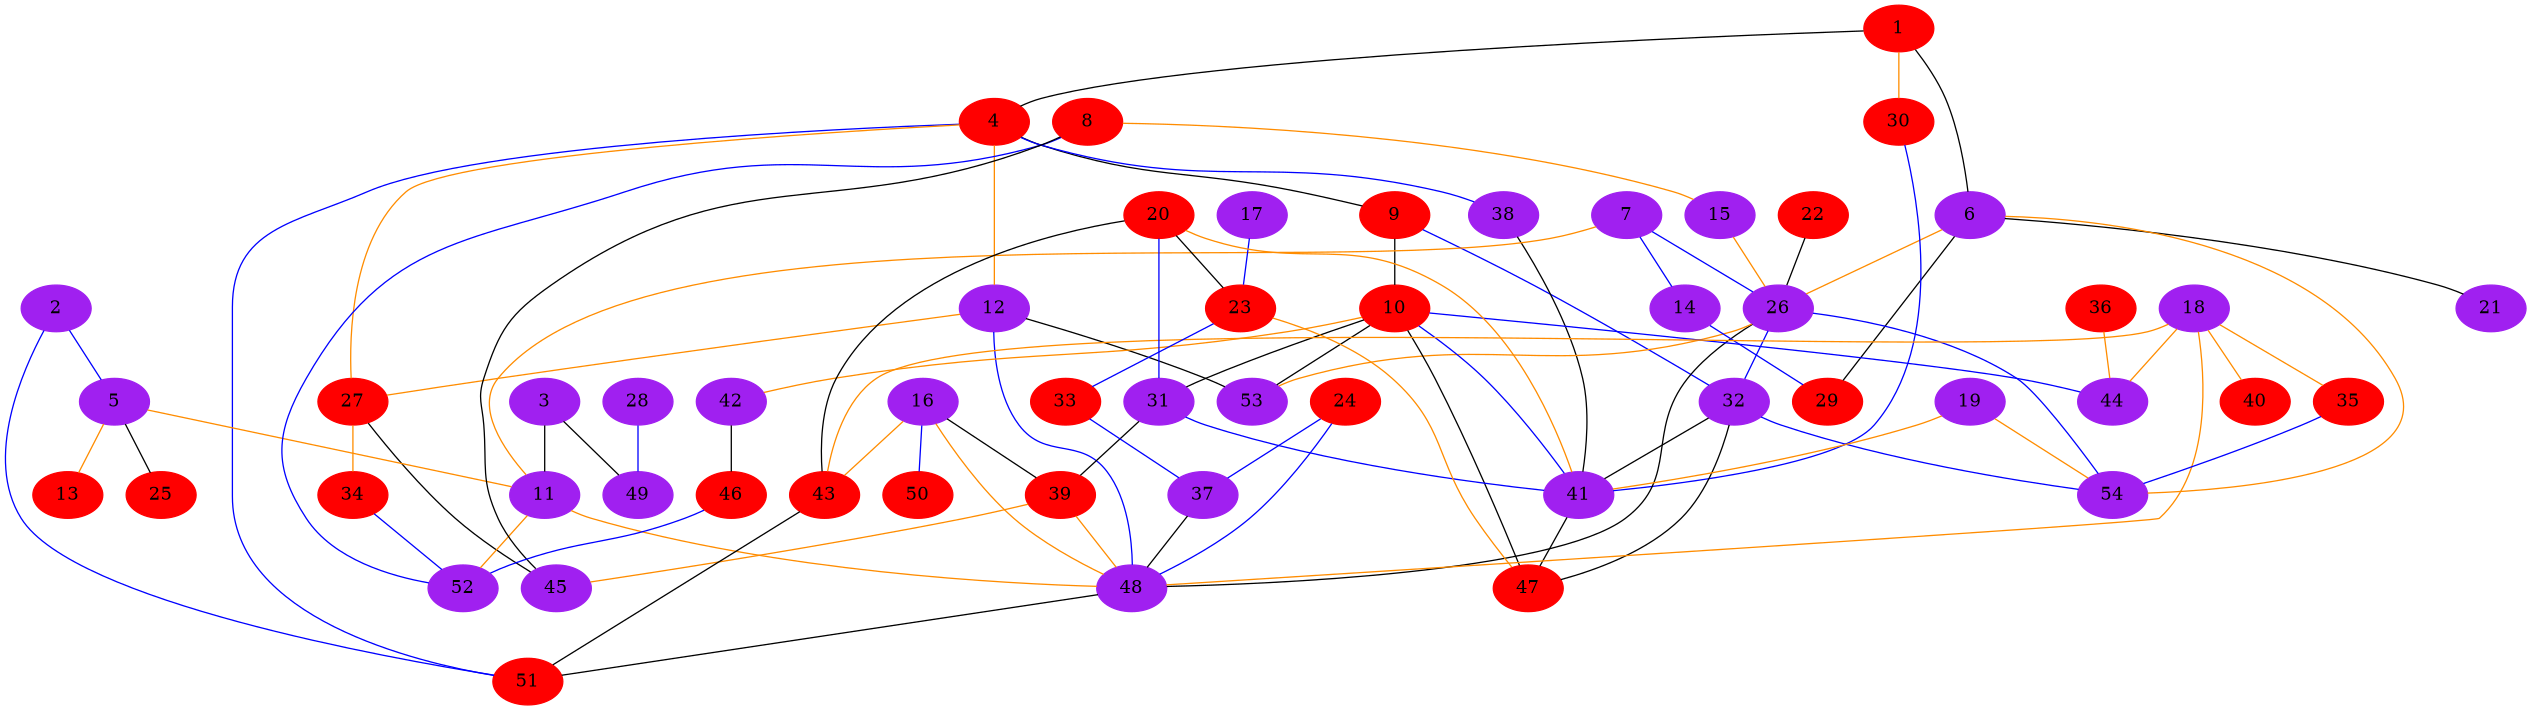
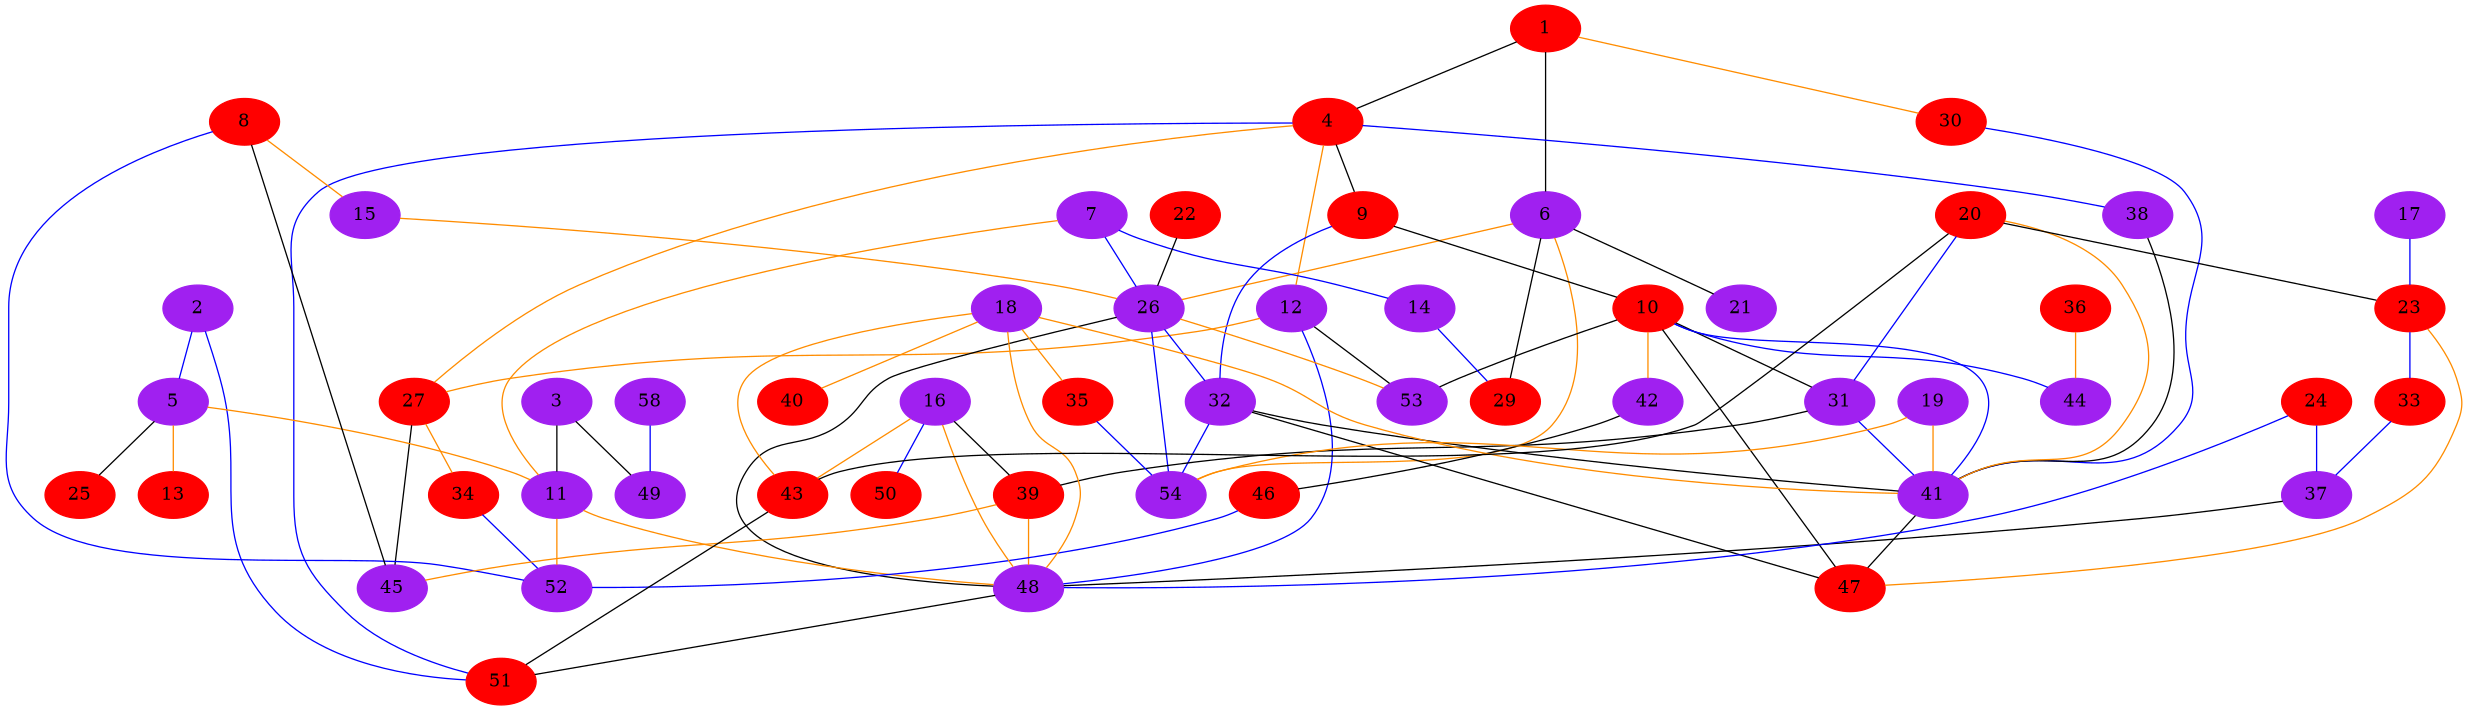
edge "18" -- "44": now "18" -- "41"
node "28": label "28" -> "58"
